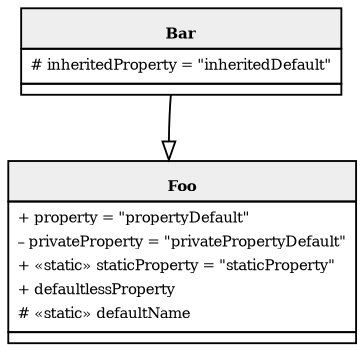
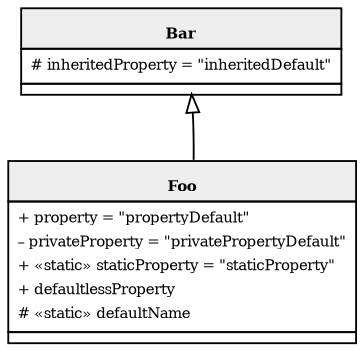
edge "Bar" -> "Foo": reversed
